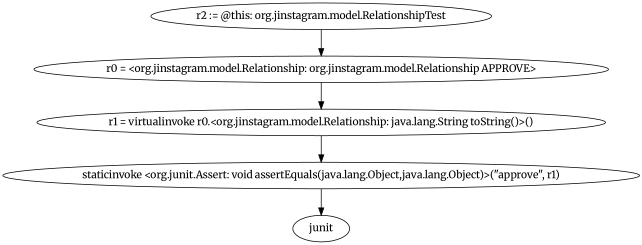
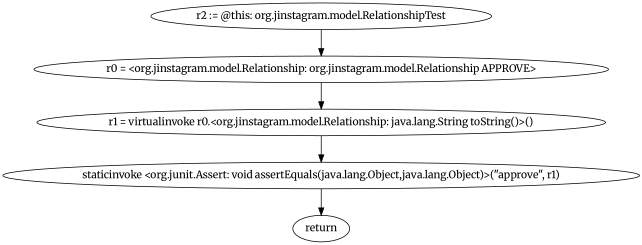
node "junit": label "junit" -> "return"
